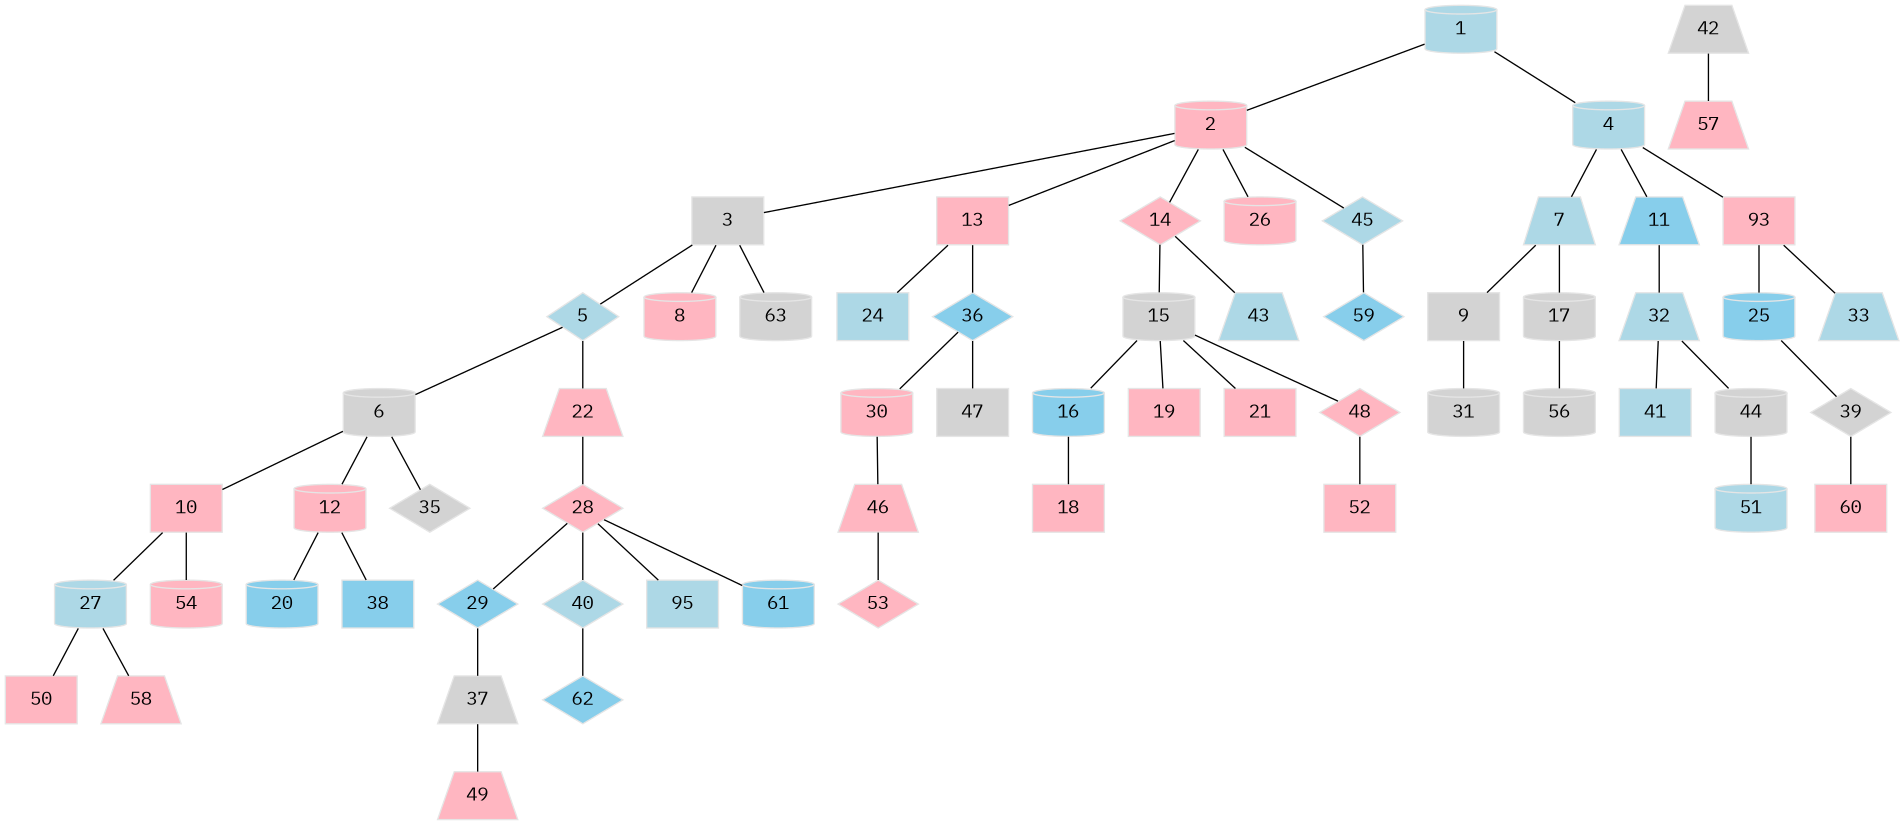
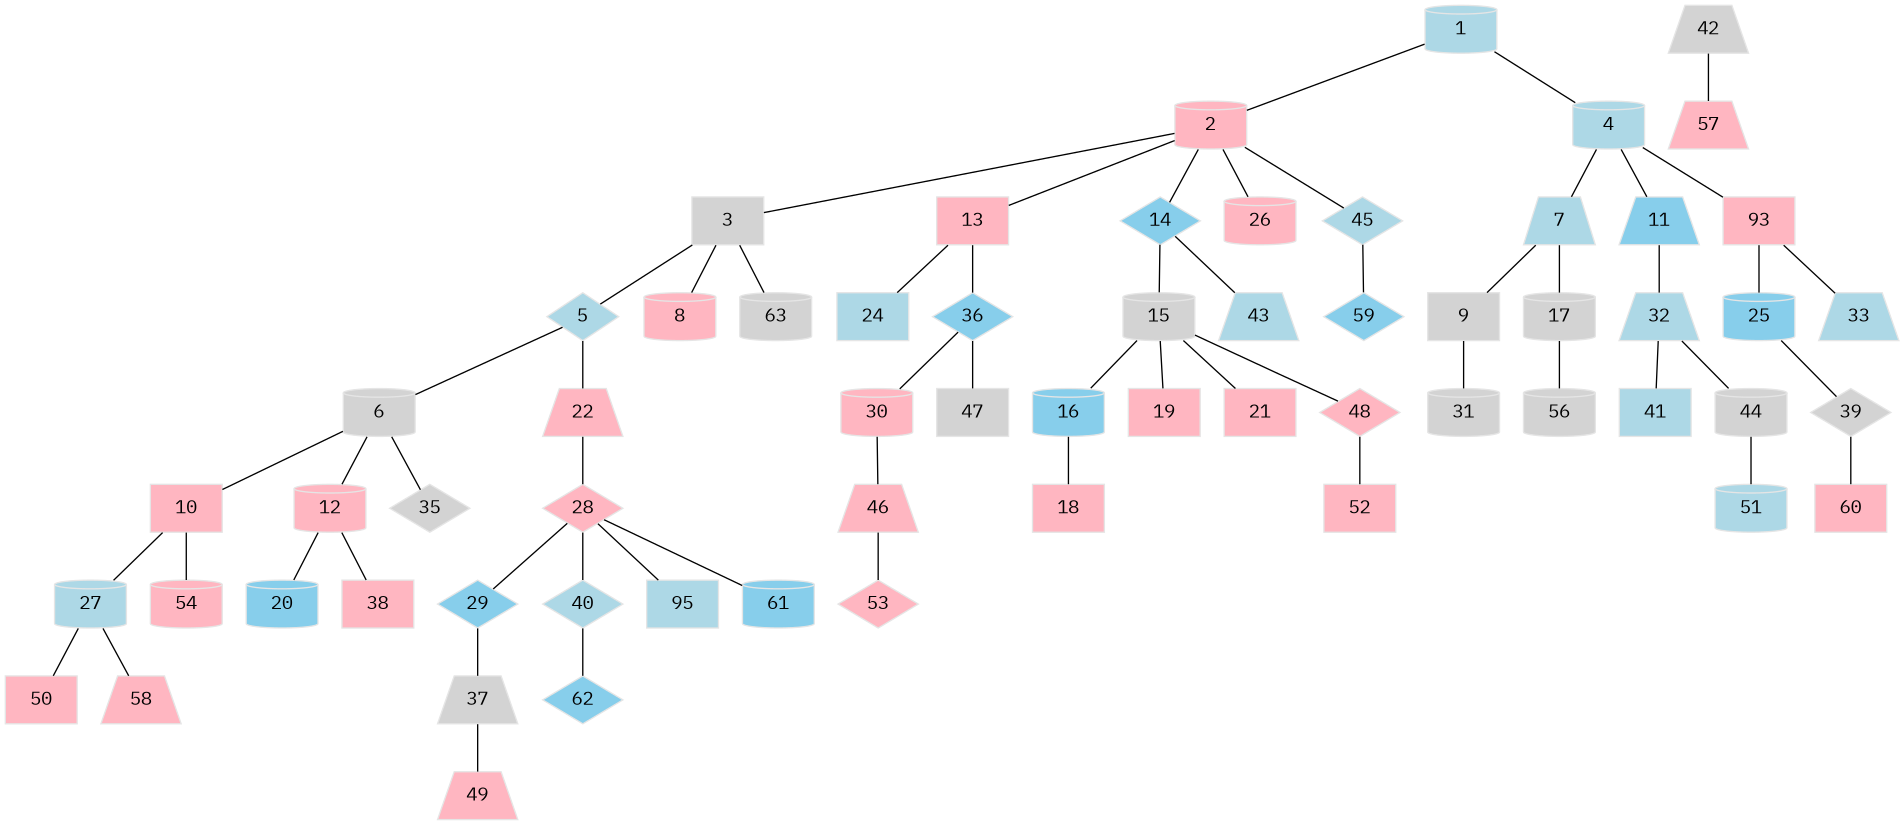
node "14": fillcolor lightpink -> skyblue
node "38": fillcolor skyblue -> lightpink
